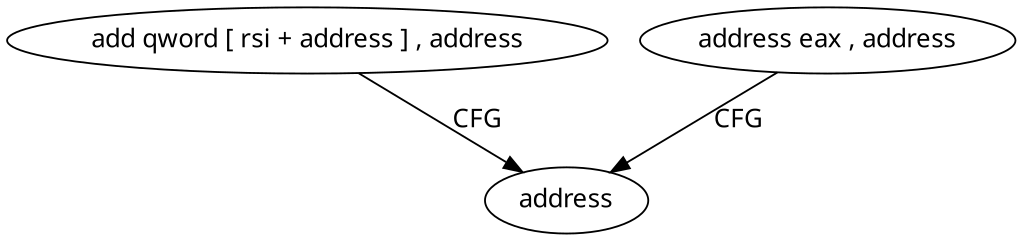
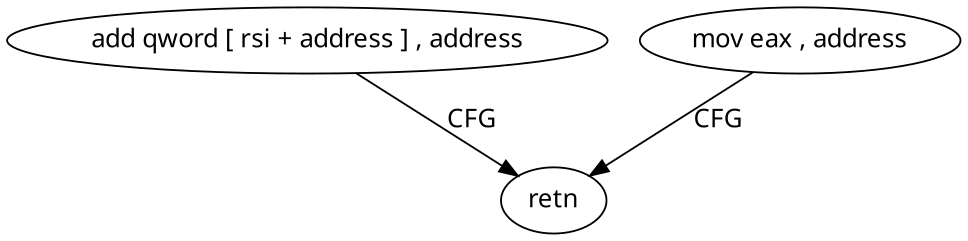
node "address eax , address": label "address eax , address" -> "mov eax , address"
node "address": label "address" -> "retn"
